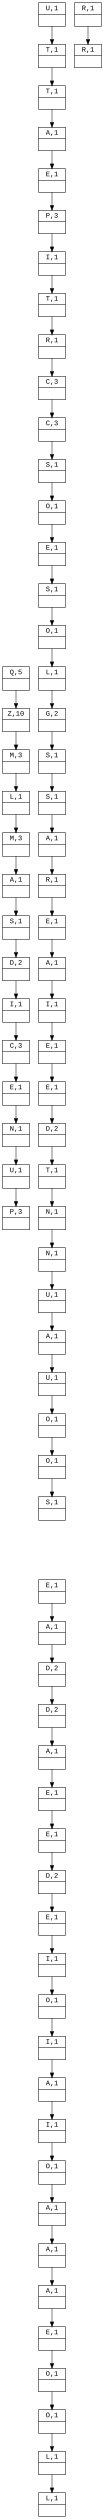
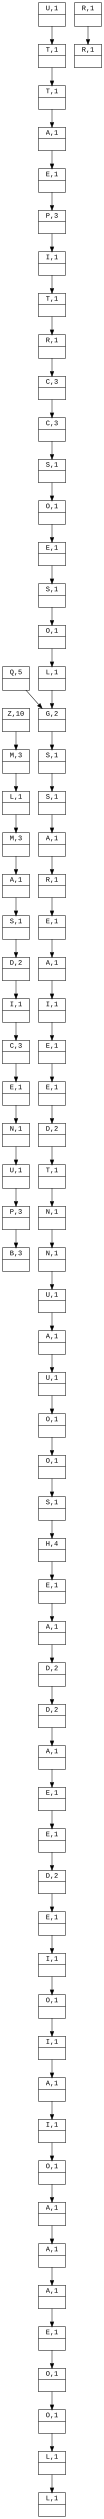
edge "Q,5" -> "Z,10": now "Q,5" -> "G,2"
node "B,3": added
node "H,4": added
